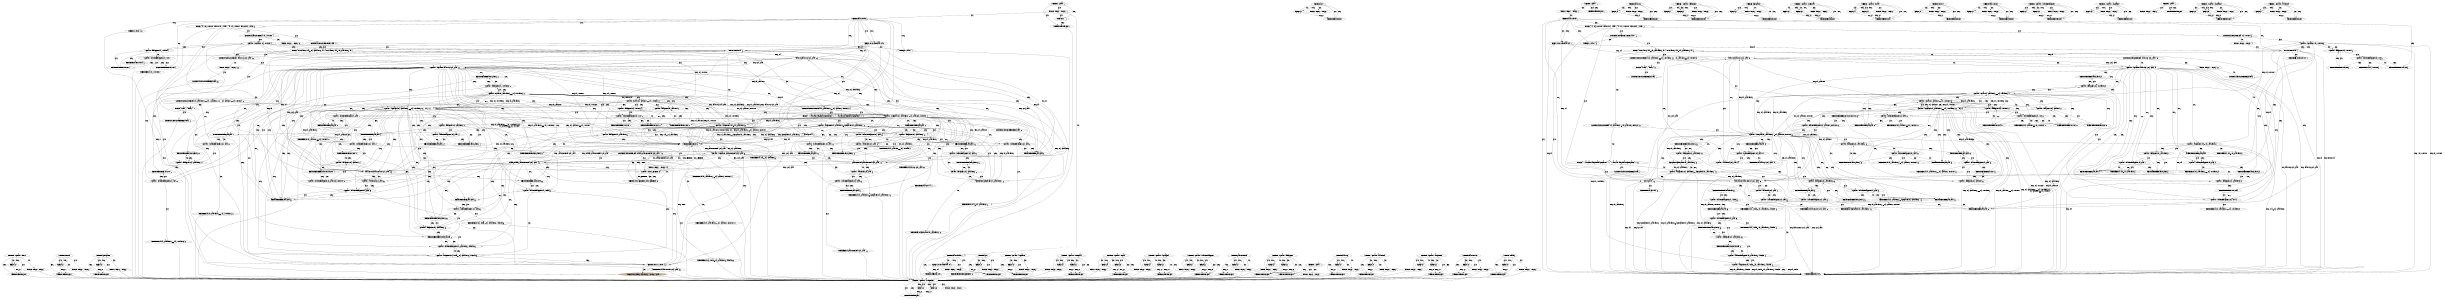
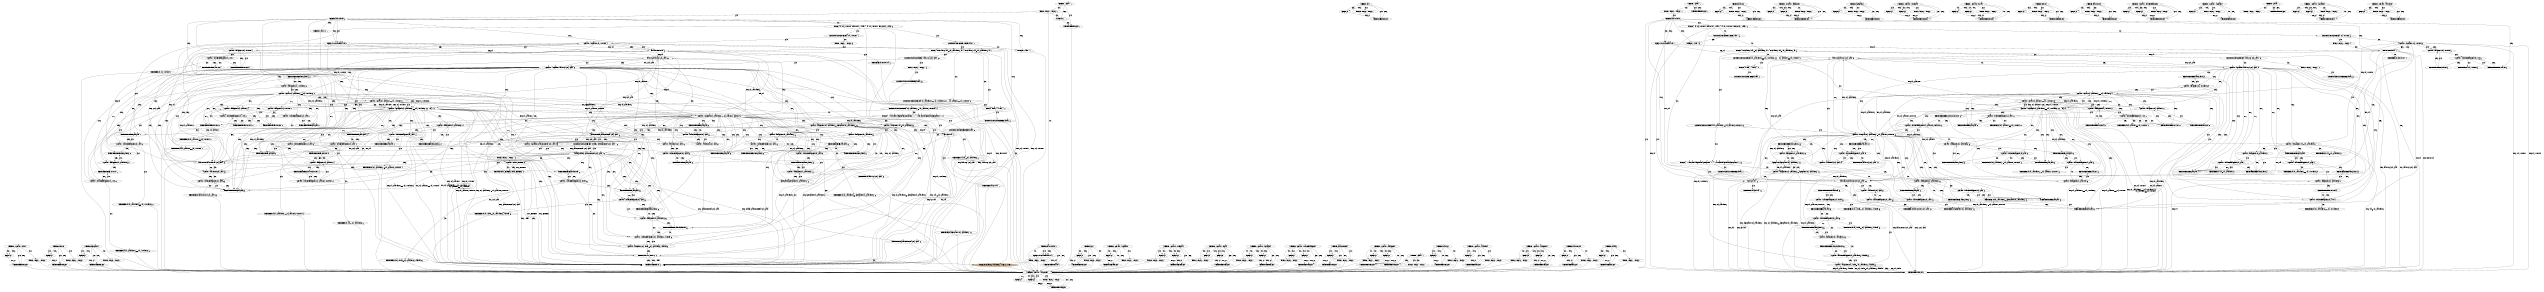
edge "(METHOD_RETURN,int)" -> "(<operator>.logicalNot,!path_connected(&nd->path))": reversed
node "(IDENTIFIER,ENOENT,-ENOENT)": removed
